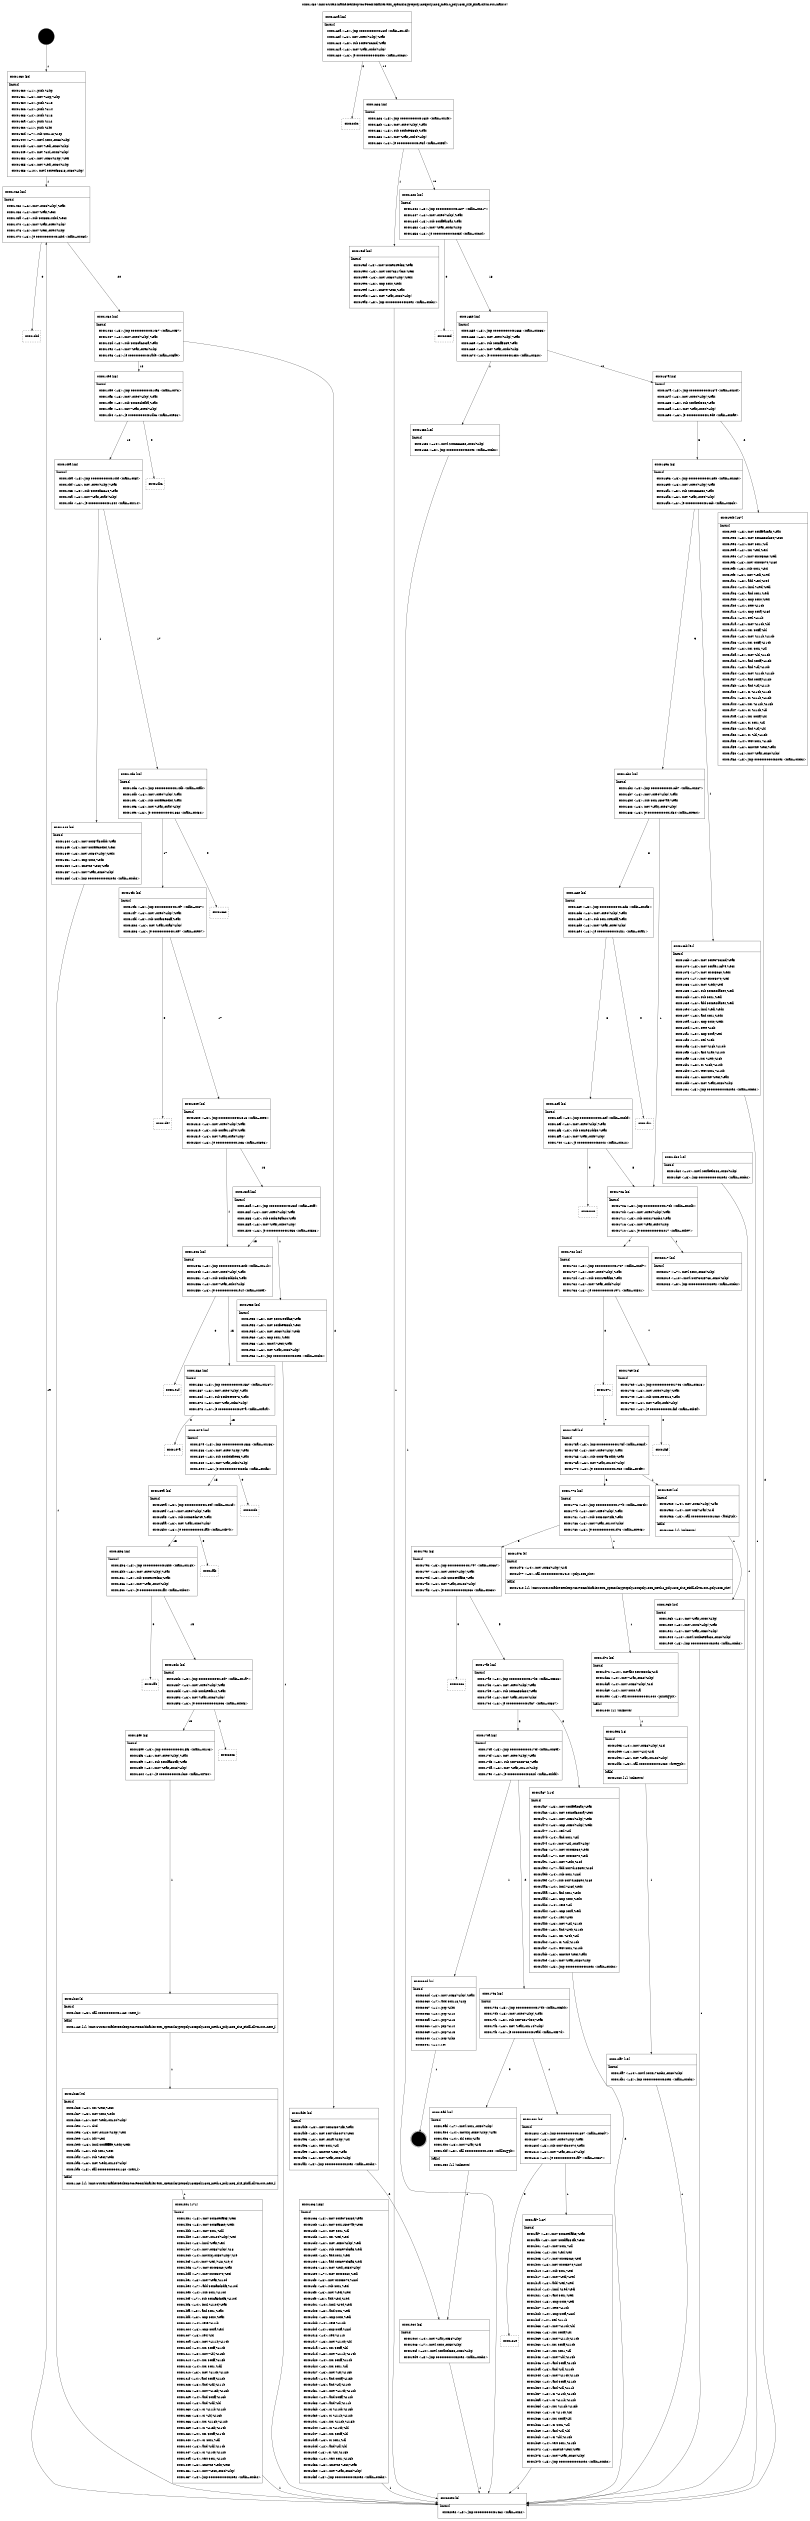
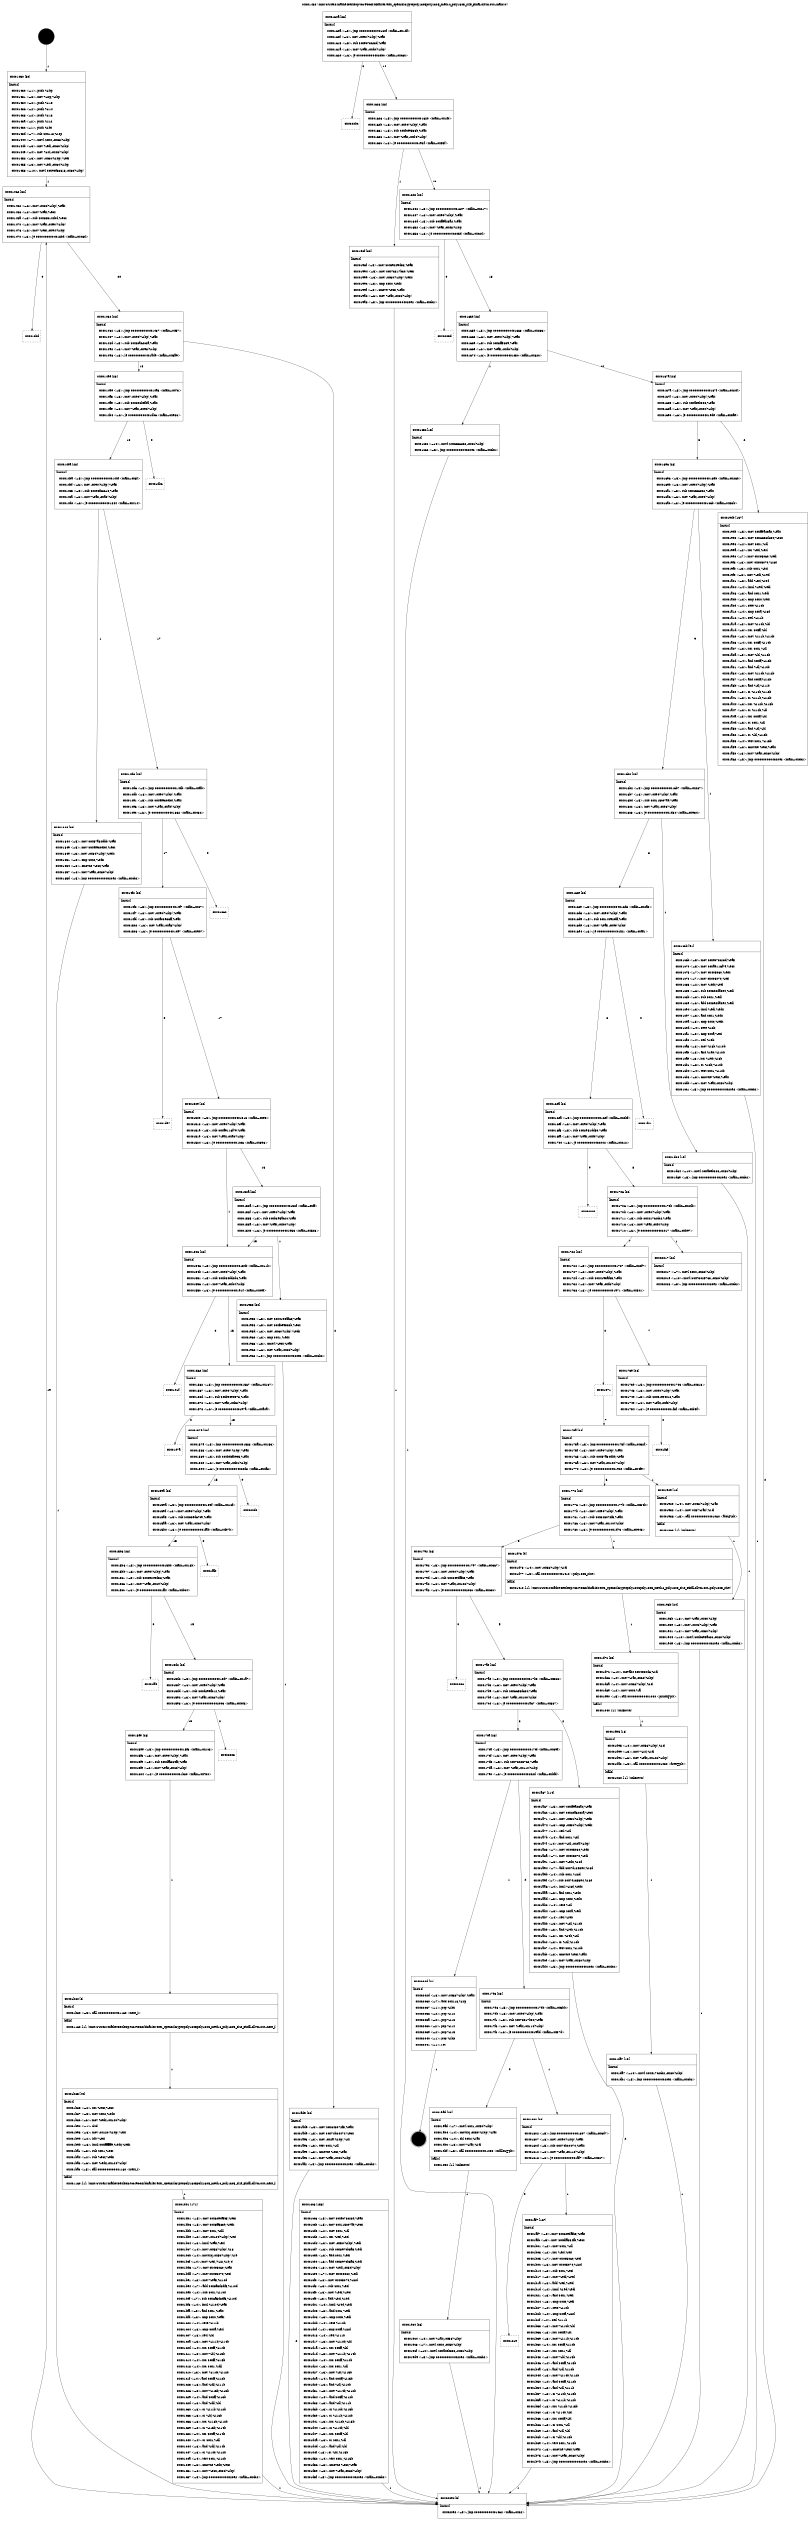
edge "0x4016b2 [28]" -> "0x401706 [28]": now "0x4016b2 [28]" -> "0x401d64 [15]"
edge "0x401ad9 [30]" -> "0x4019c4 [26]": now "0x401ad9 [30]" -> "0x4020e2 [5]"
